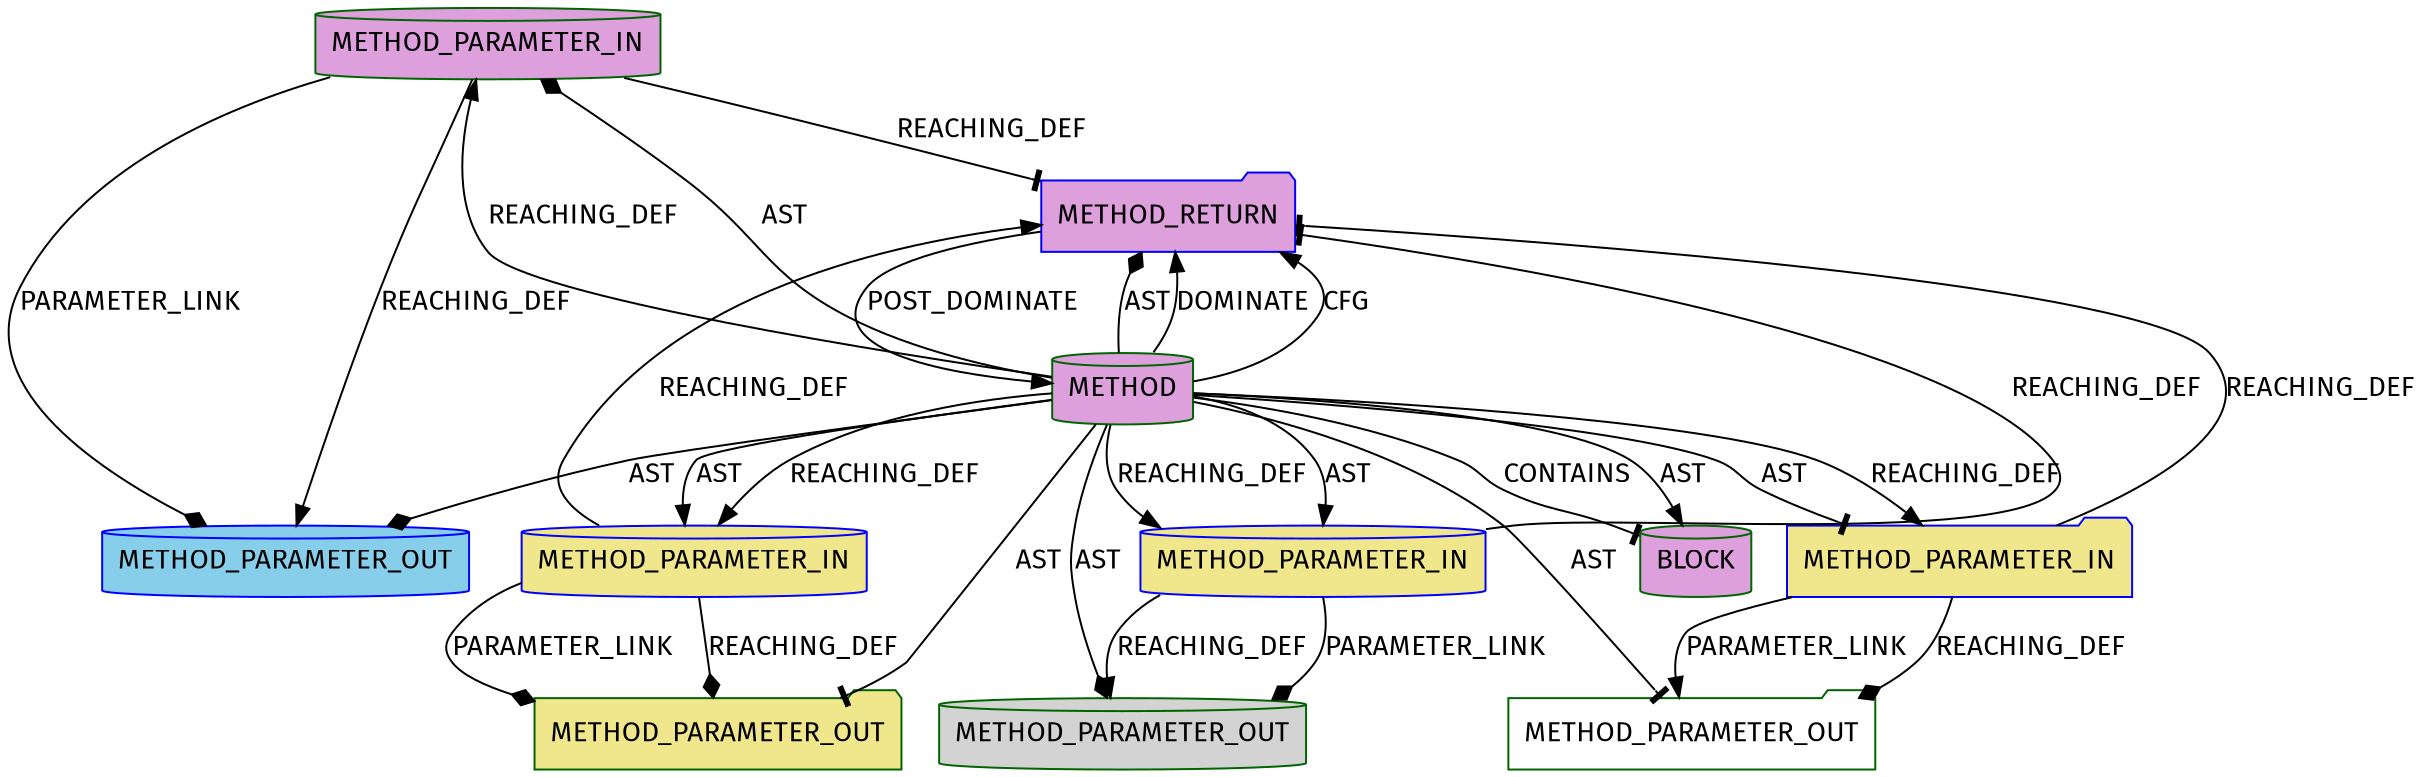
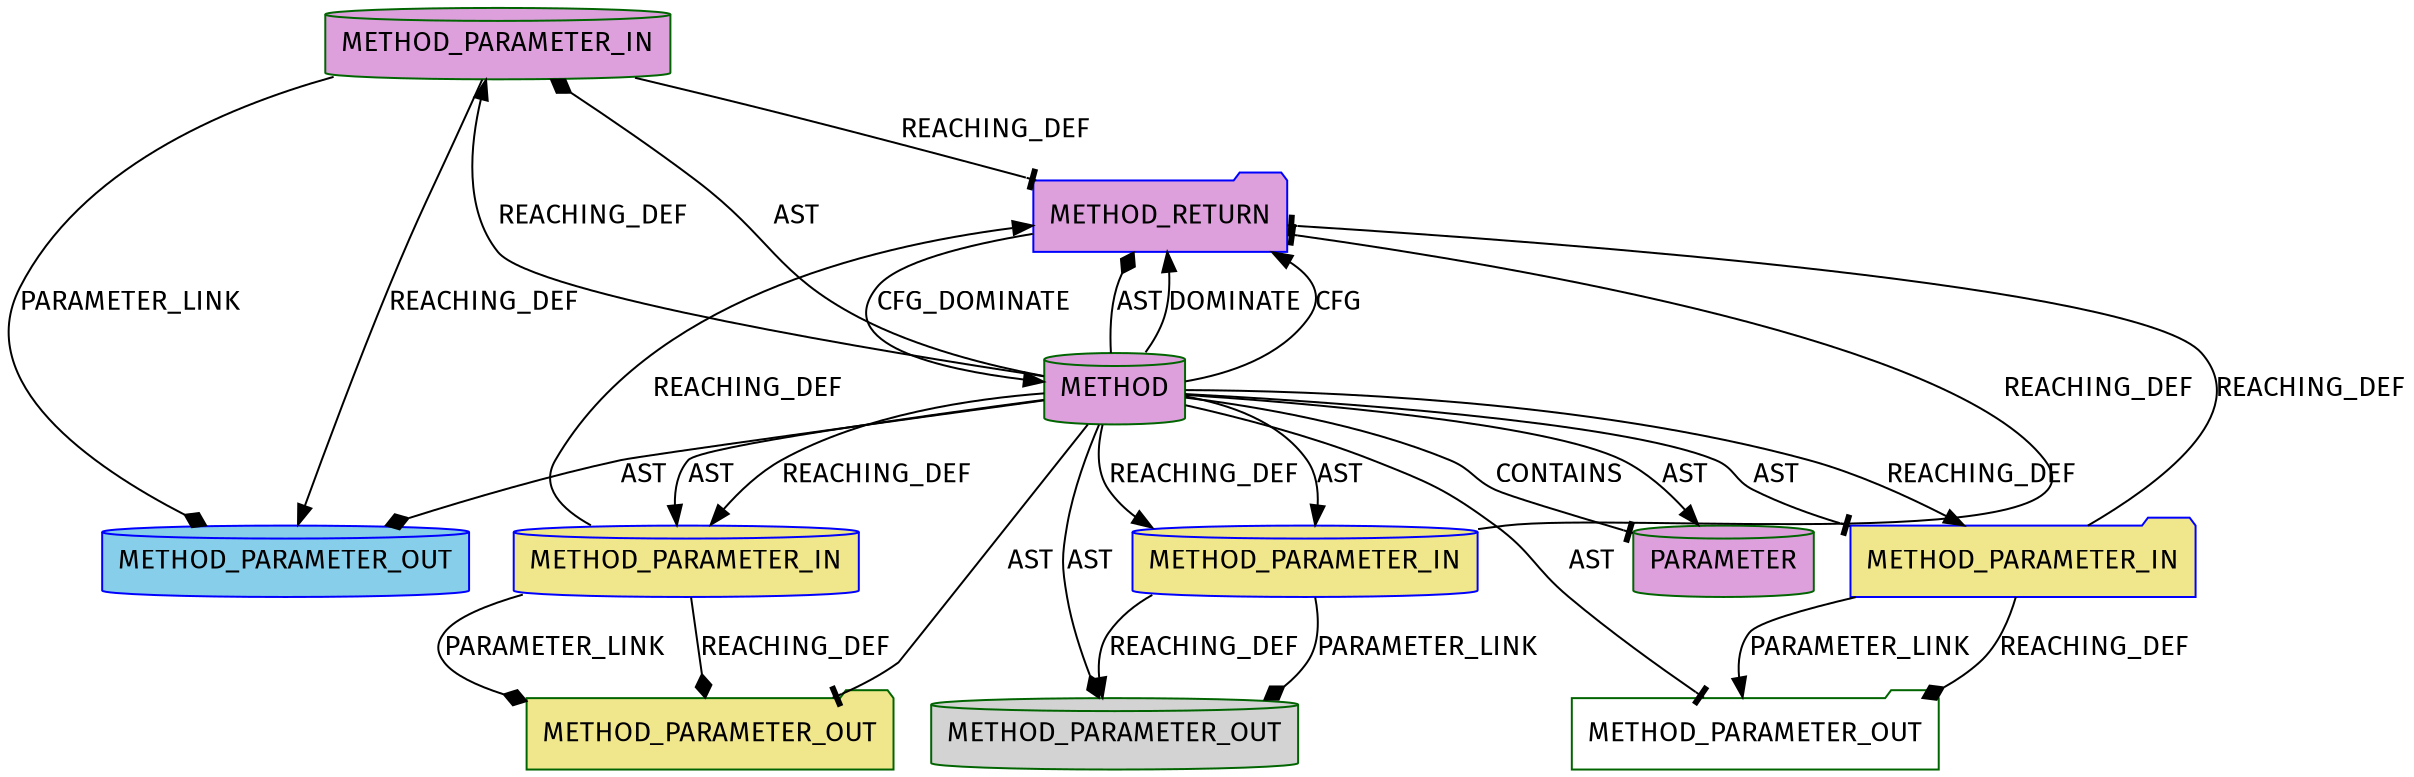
edge "METHOD_RETURN" -> "METHOD": label "POST_DOMINATE" -> "CFG_DOMINATE"
node "BLOCK": label "BLOCK" -> "PARAMETER"
